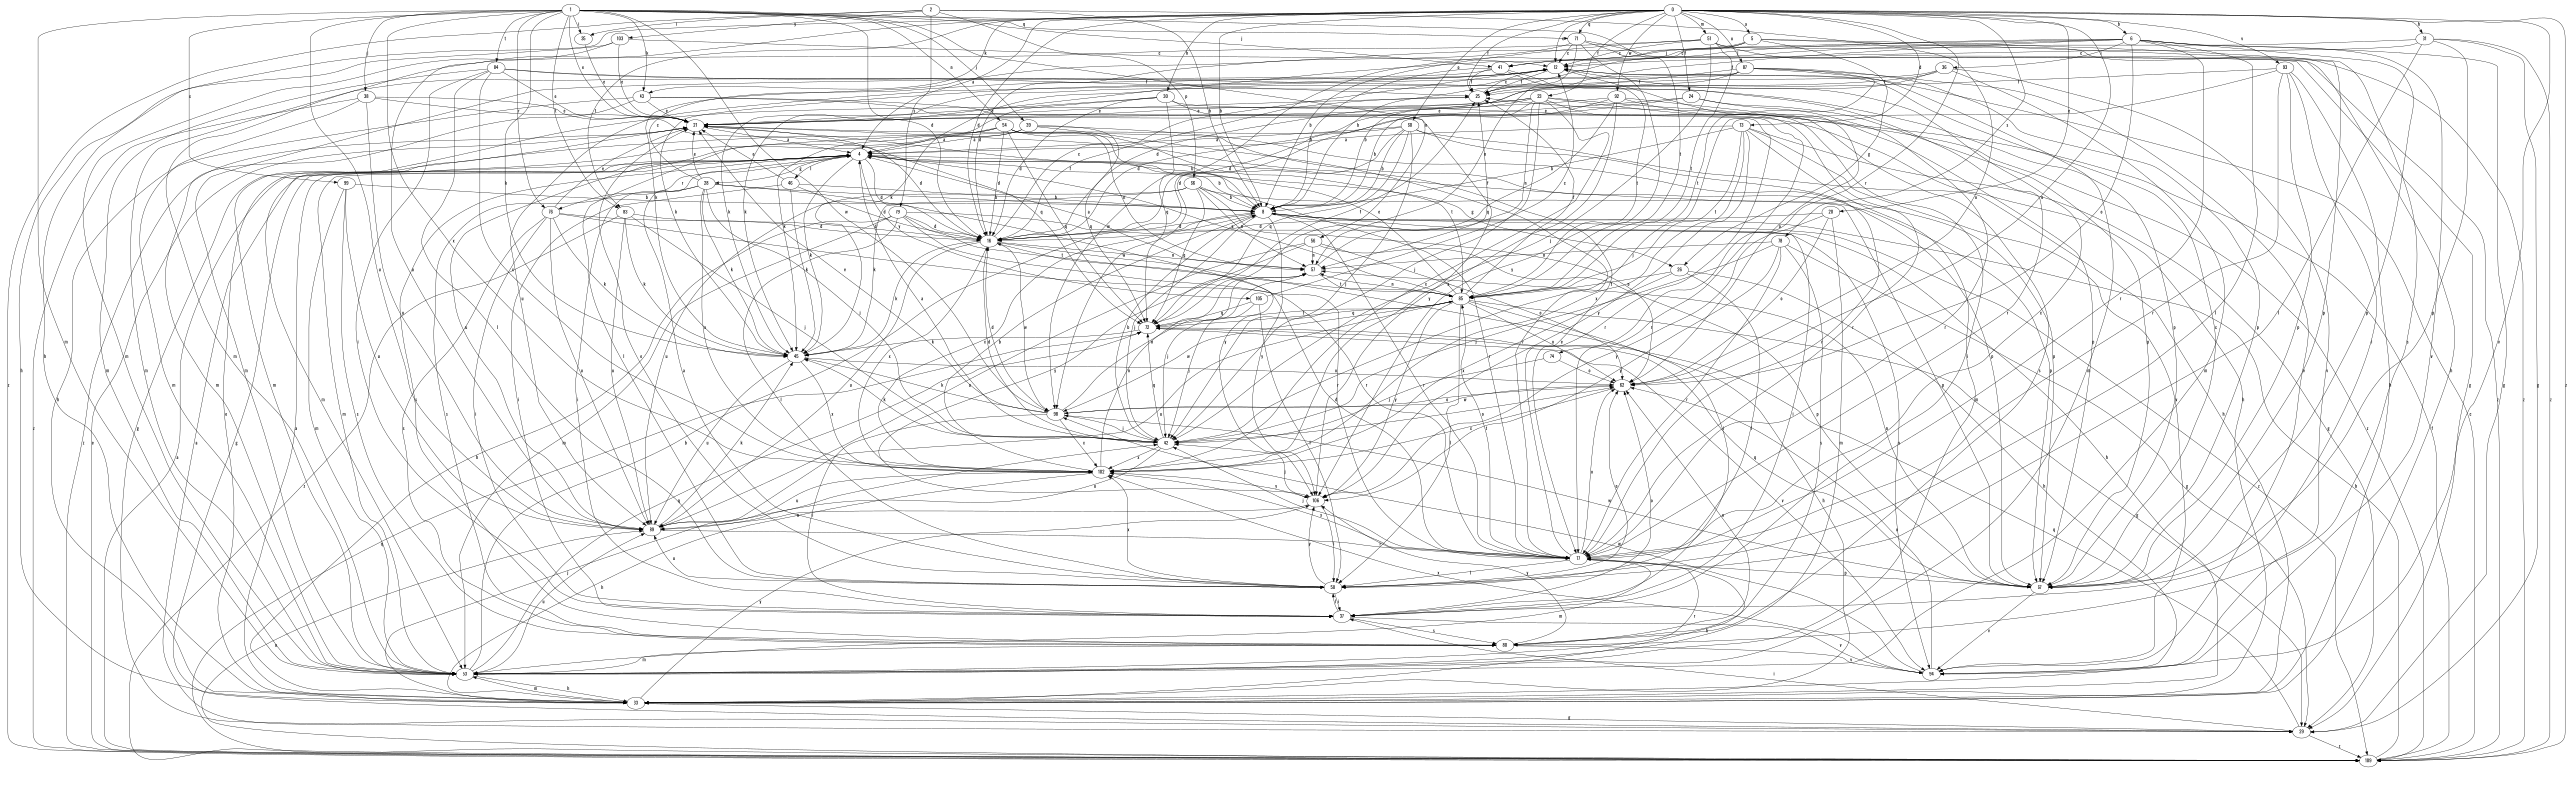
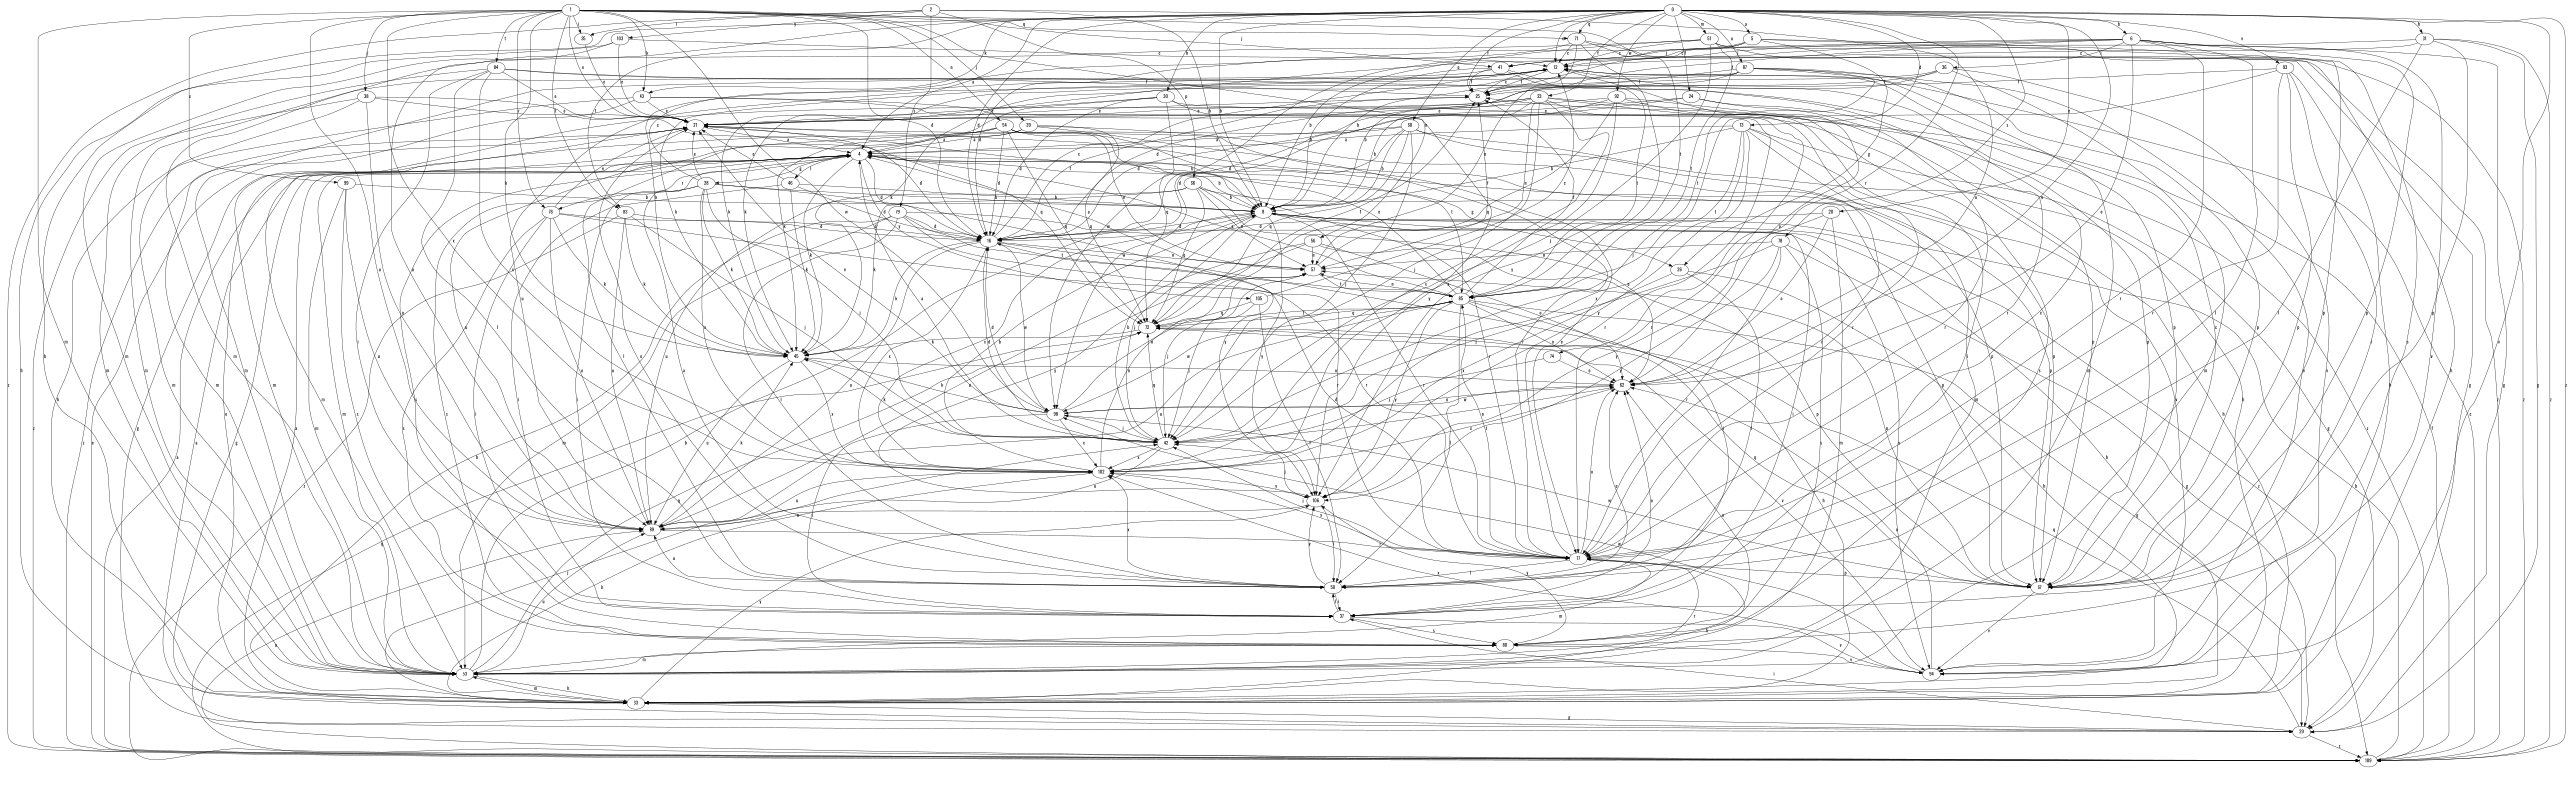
edge "26" -> "85": removed, label "t"
